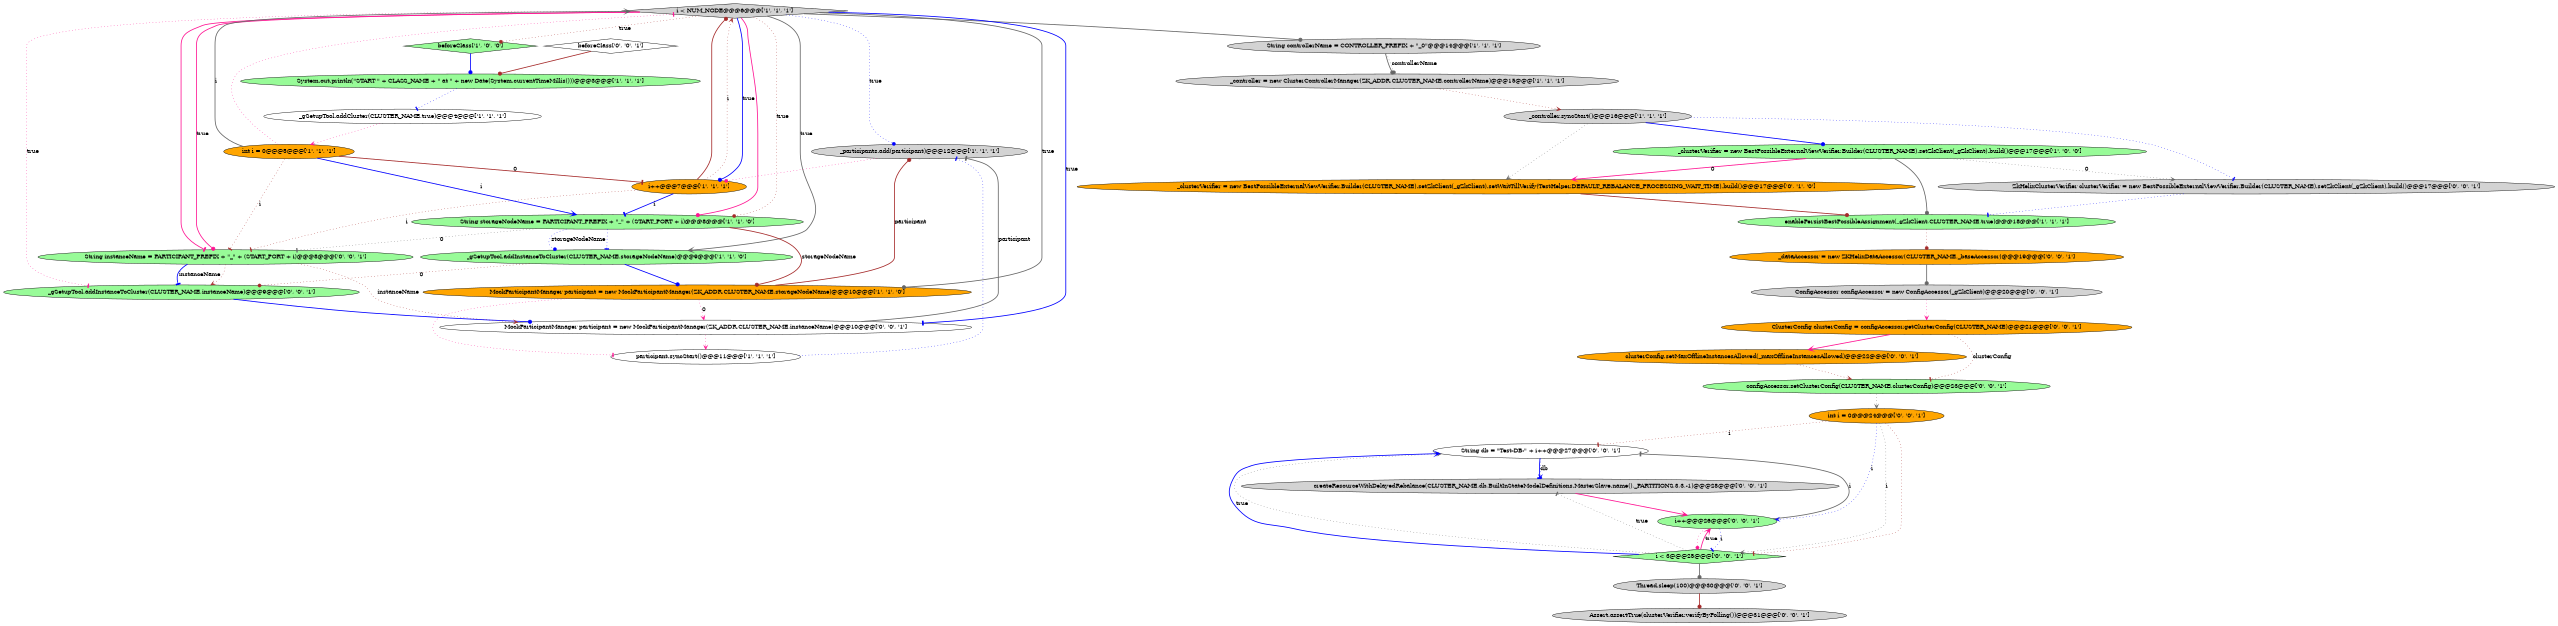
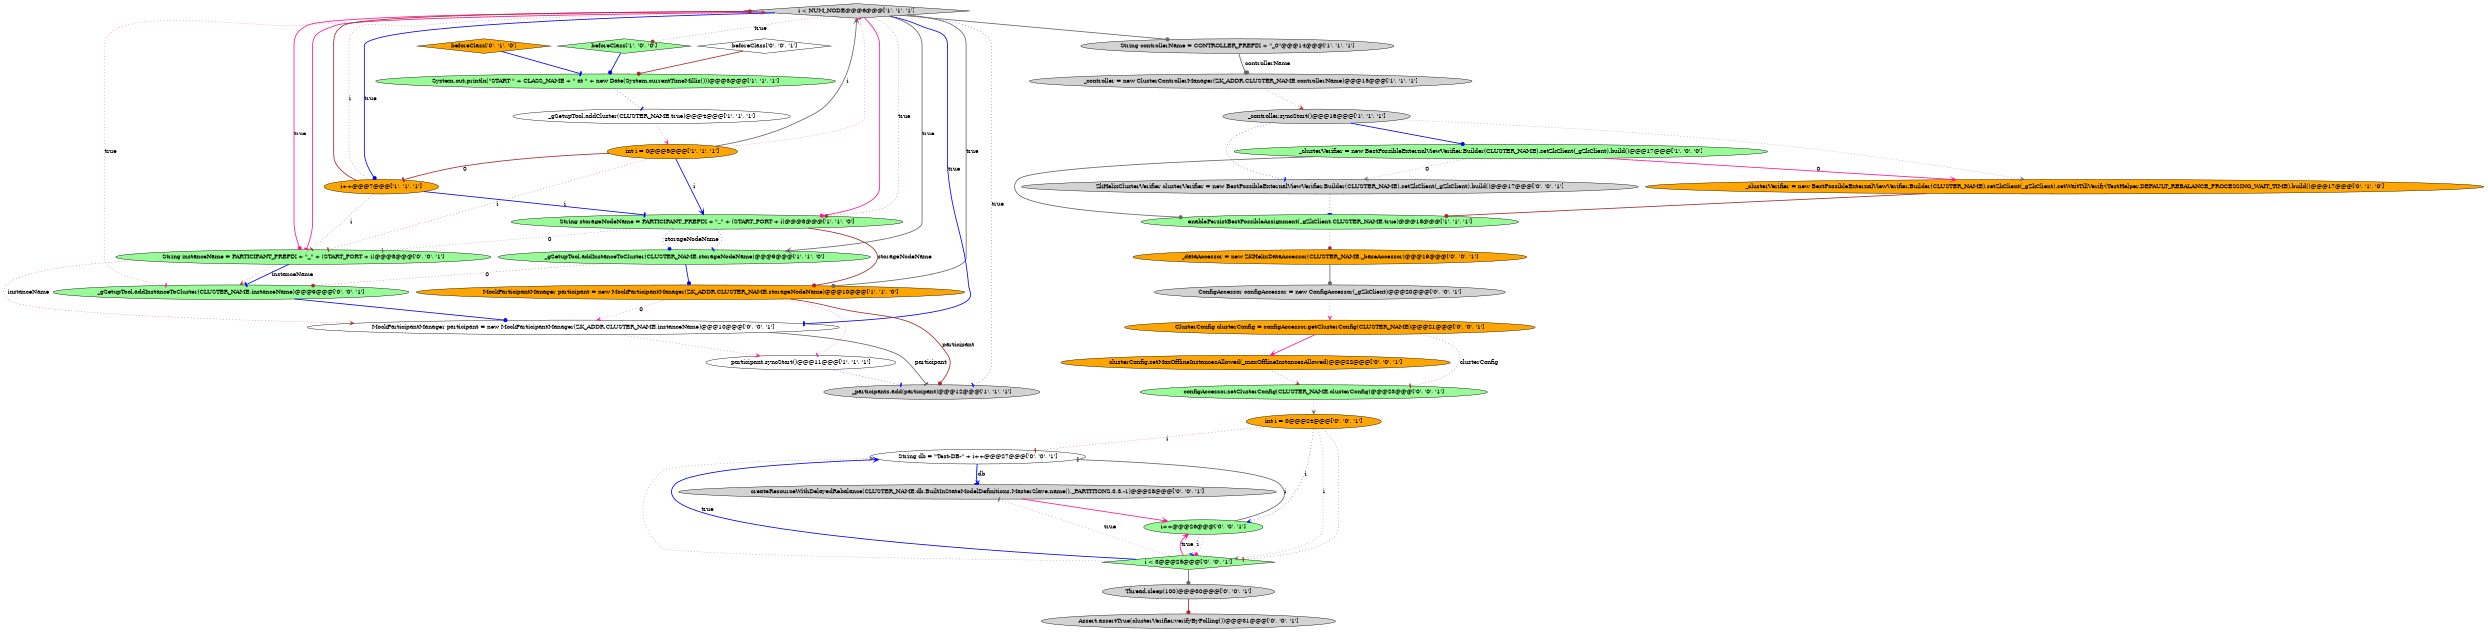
node "beforeClass['0', '1', '0']": added
edge "i < NUM_NODE@@@6@@@['1', '1', '1']" -> "_participants.add(participant)@@@12@@@['1', '1', '1']": arrowhead dot -> tee
edge "_participants.add(participant)@@@12@@@['1', '1', '1']" -> "i++@@@7@@@['1', '1', '1']": removed
